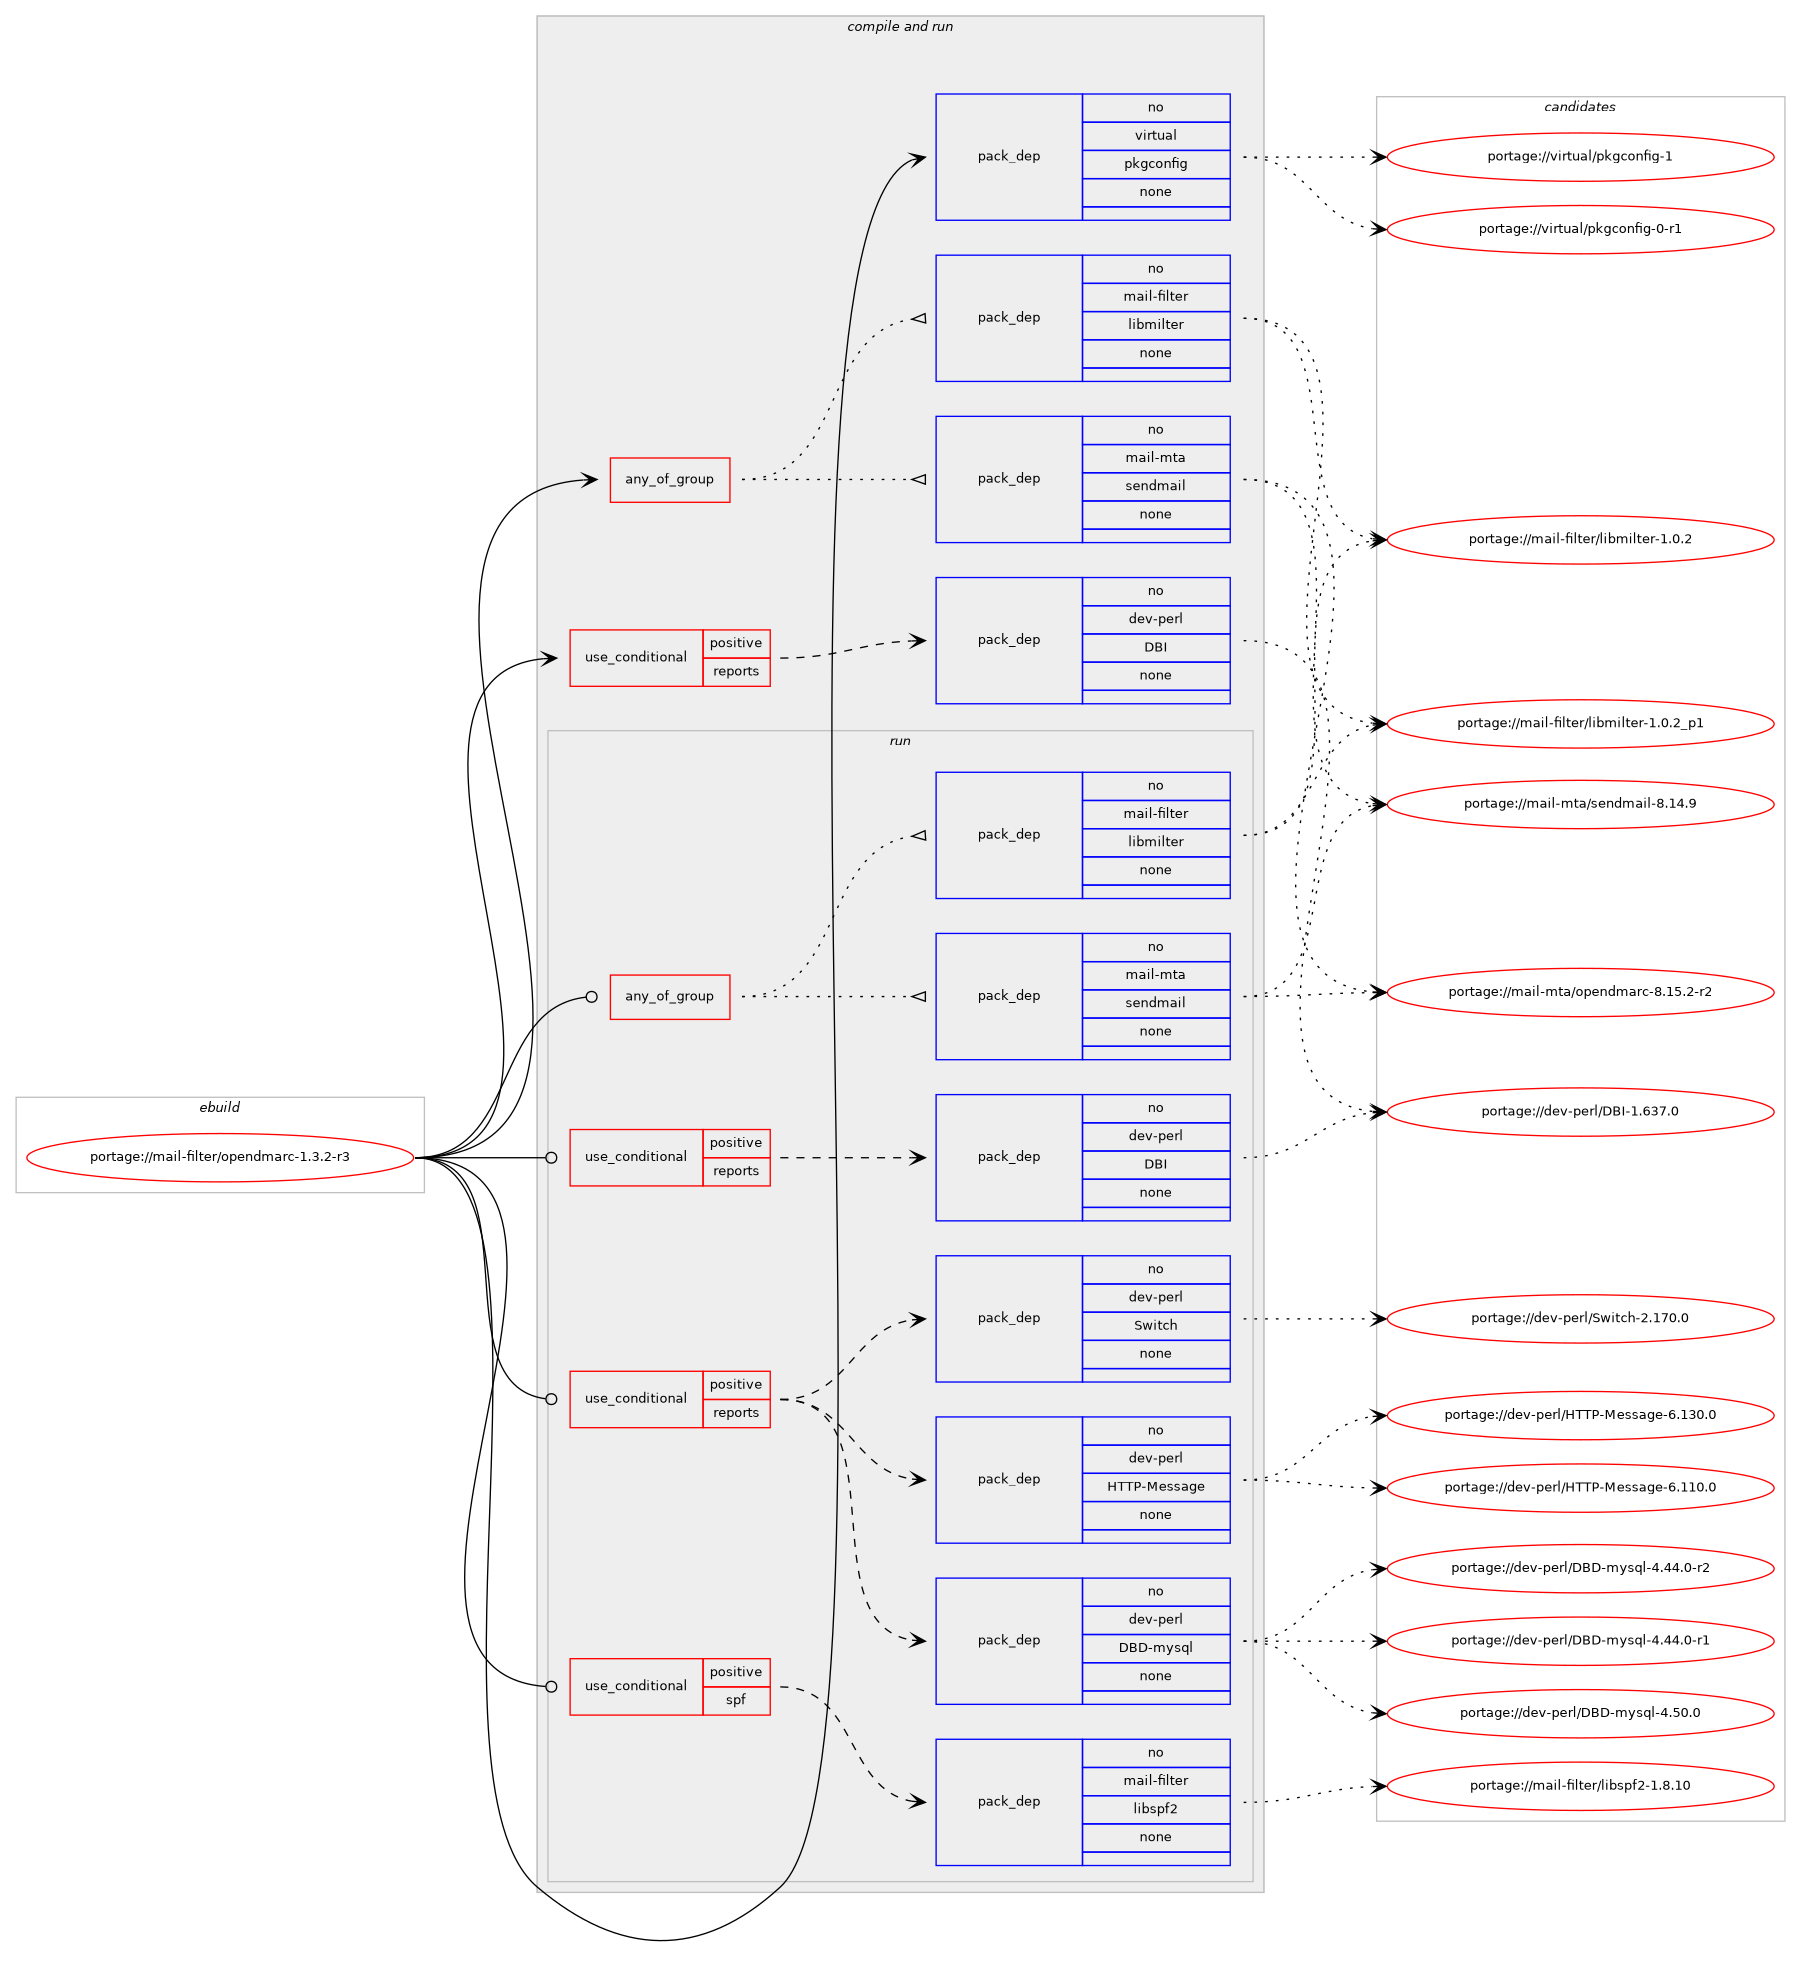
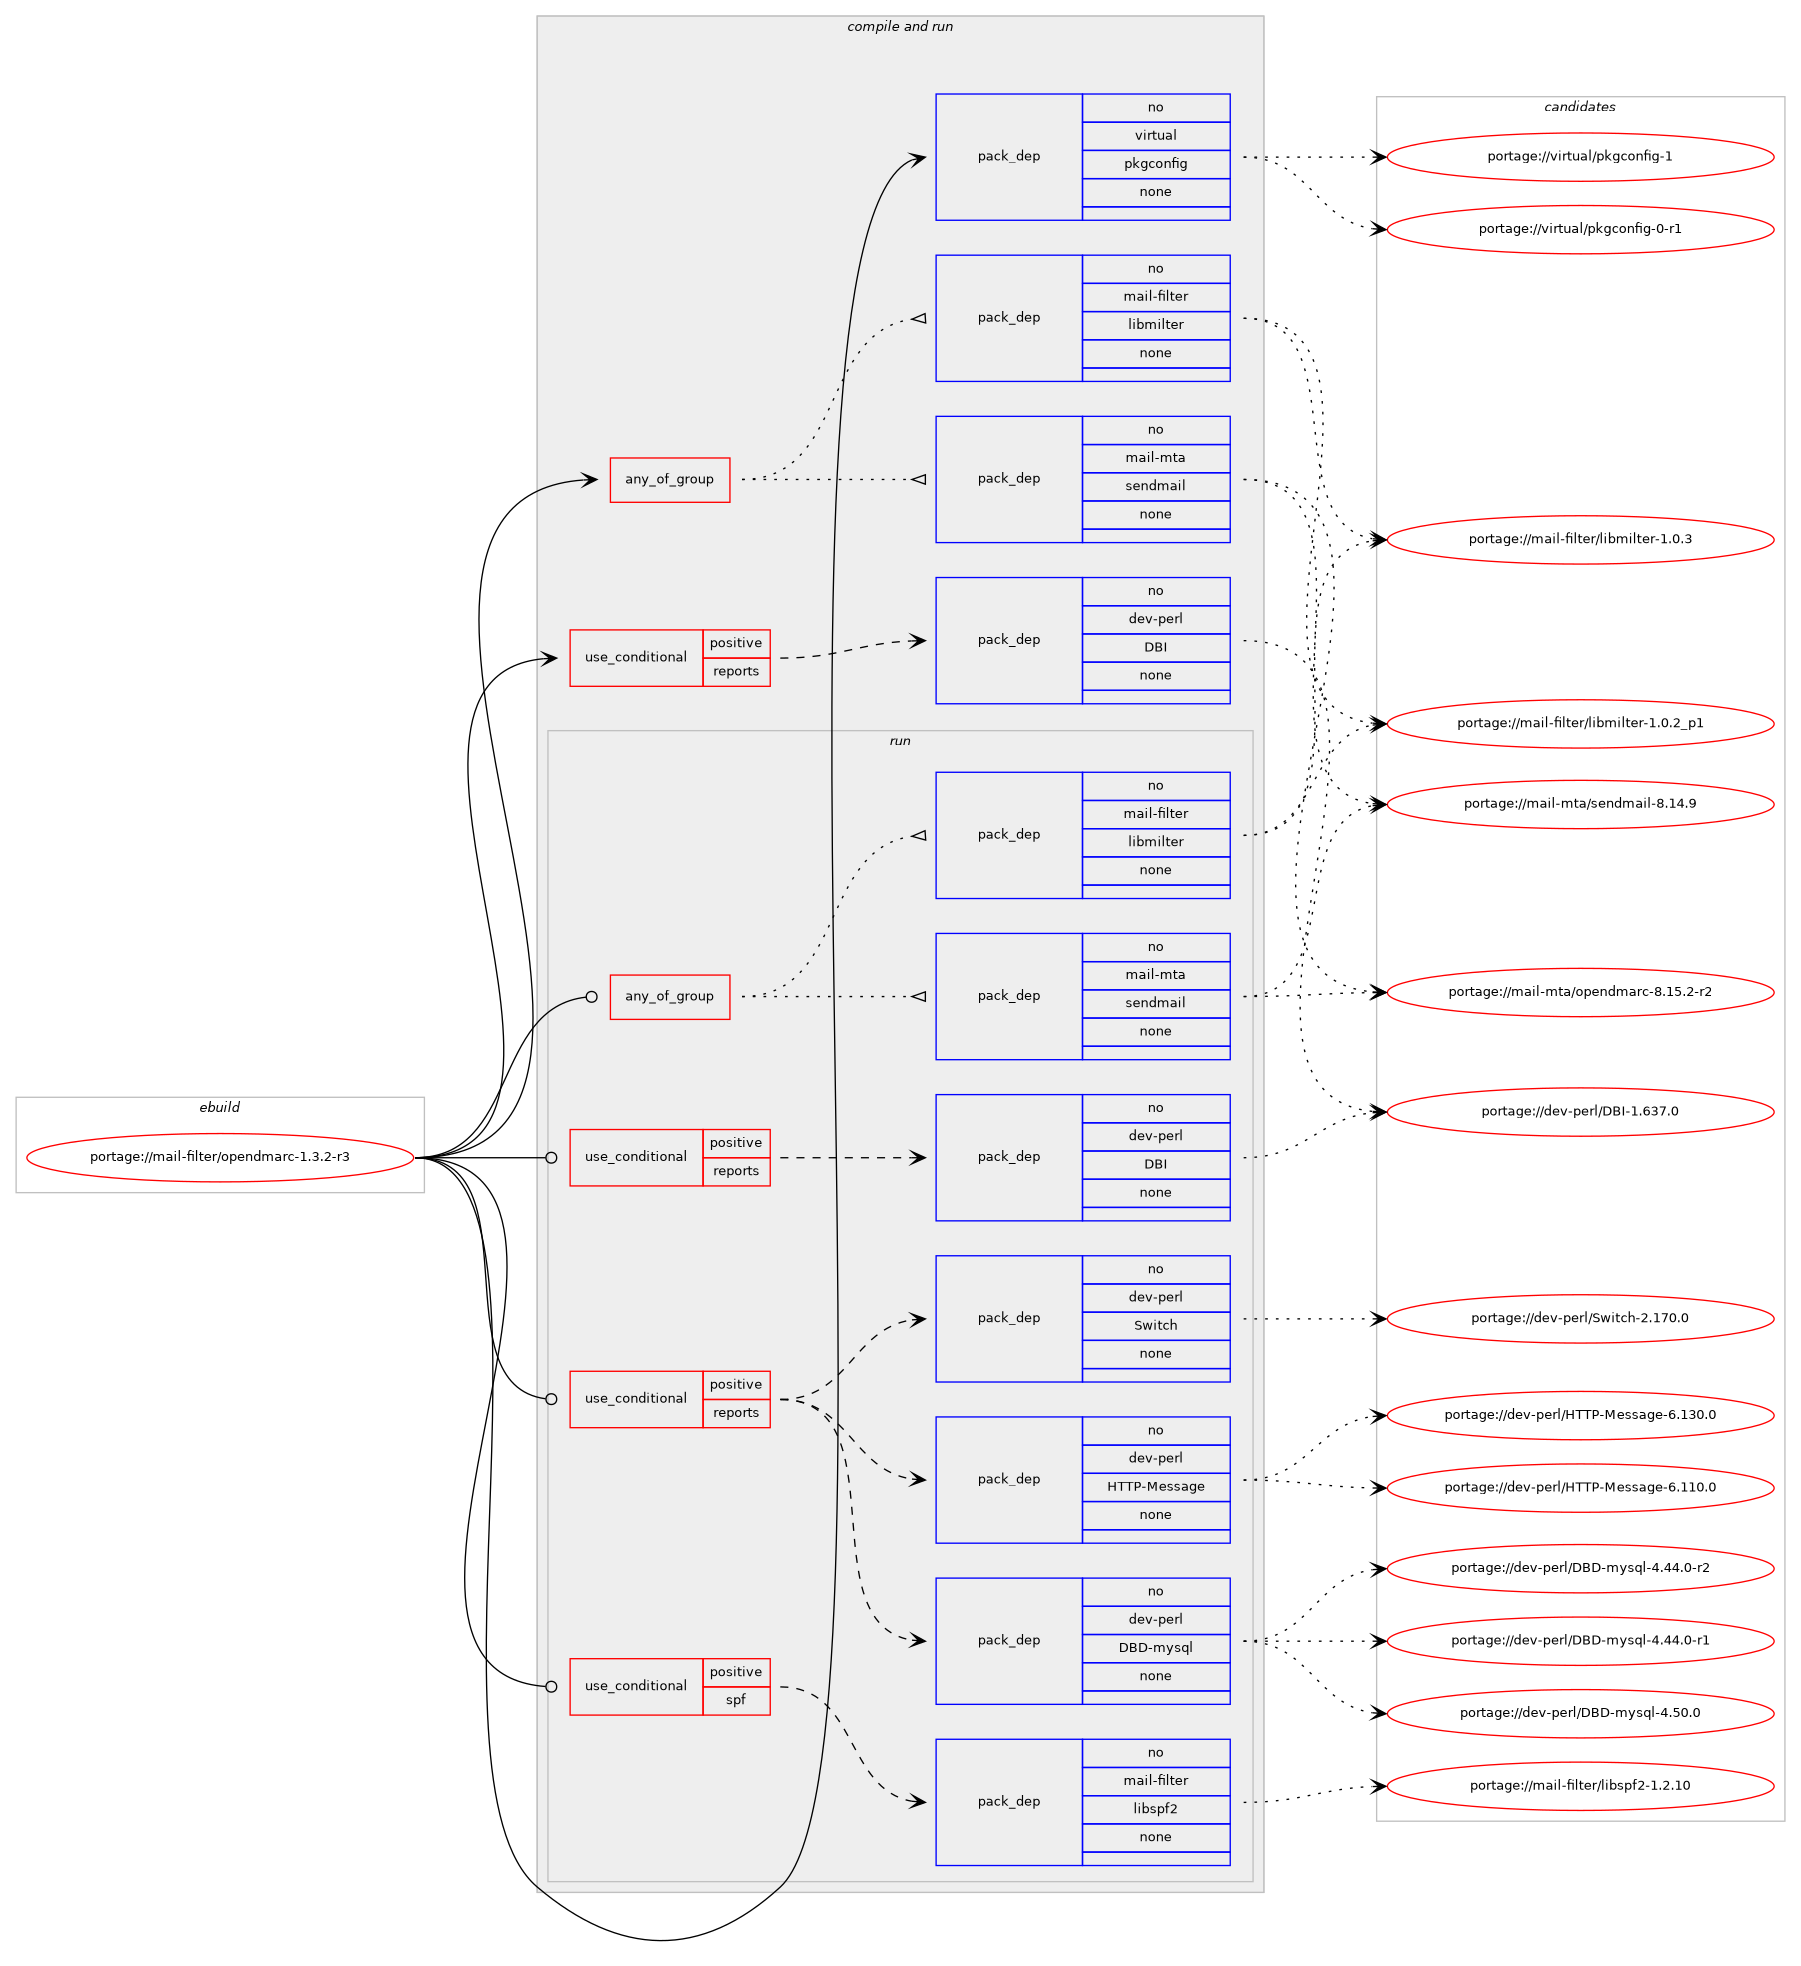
node "portage://mail-filter/libmilter-1.0.2": label "portage://mail-filter/libmilter-1.0.2" -> "portage://mail-filter/libmilter-1.0.3"
node "portage://mail-filter/libspf2-1.8.10": label "portage://mail-filter/libspf2-1.8.10" -> "portage://mail-filter/libspf2-1.2.10"
